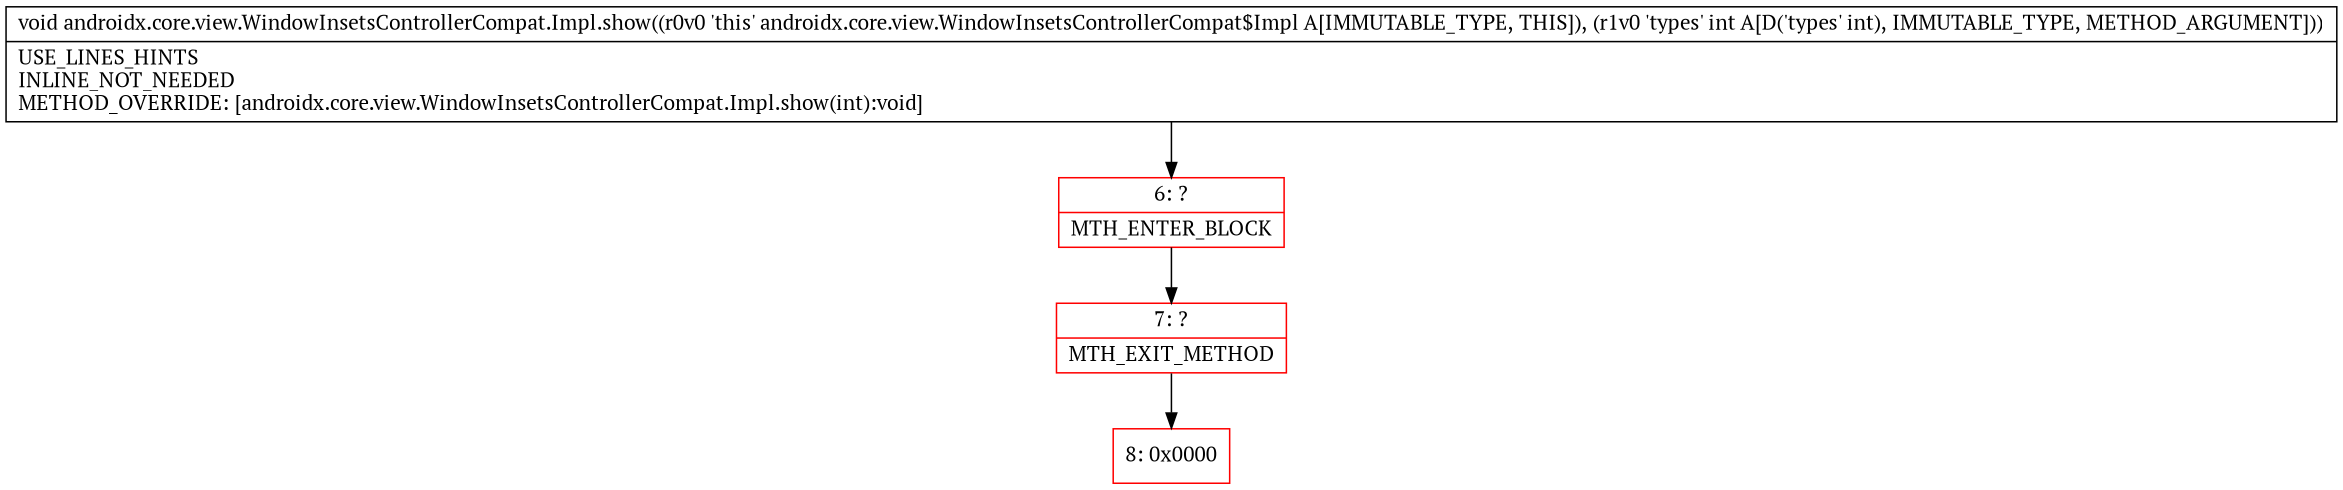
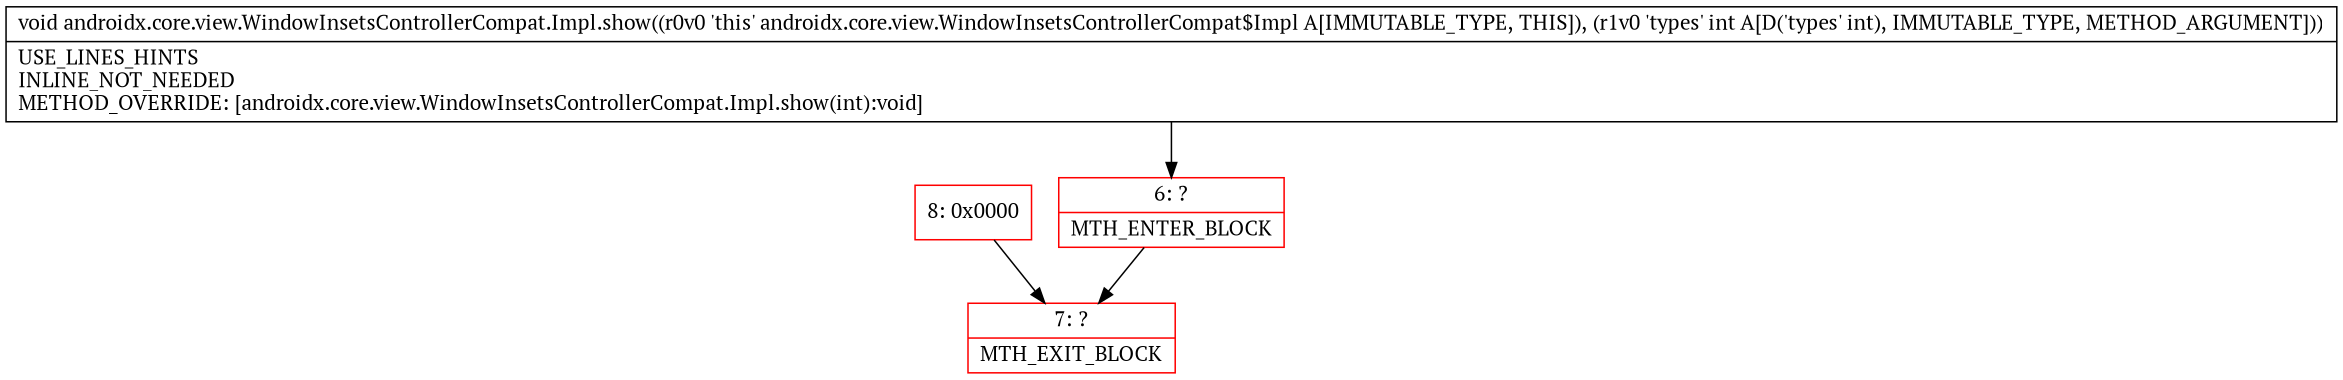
node "7: ?": text "MTH_EXIT_METHOD" -> "MTH_EXIT_BLOCK"
edge "7: ?" -> "8: 0x0000": reversed
